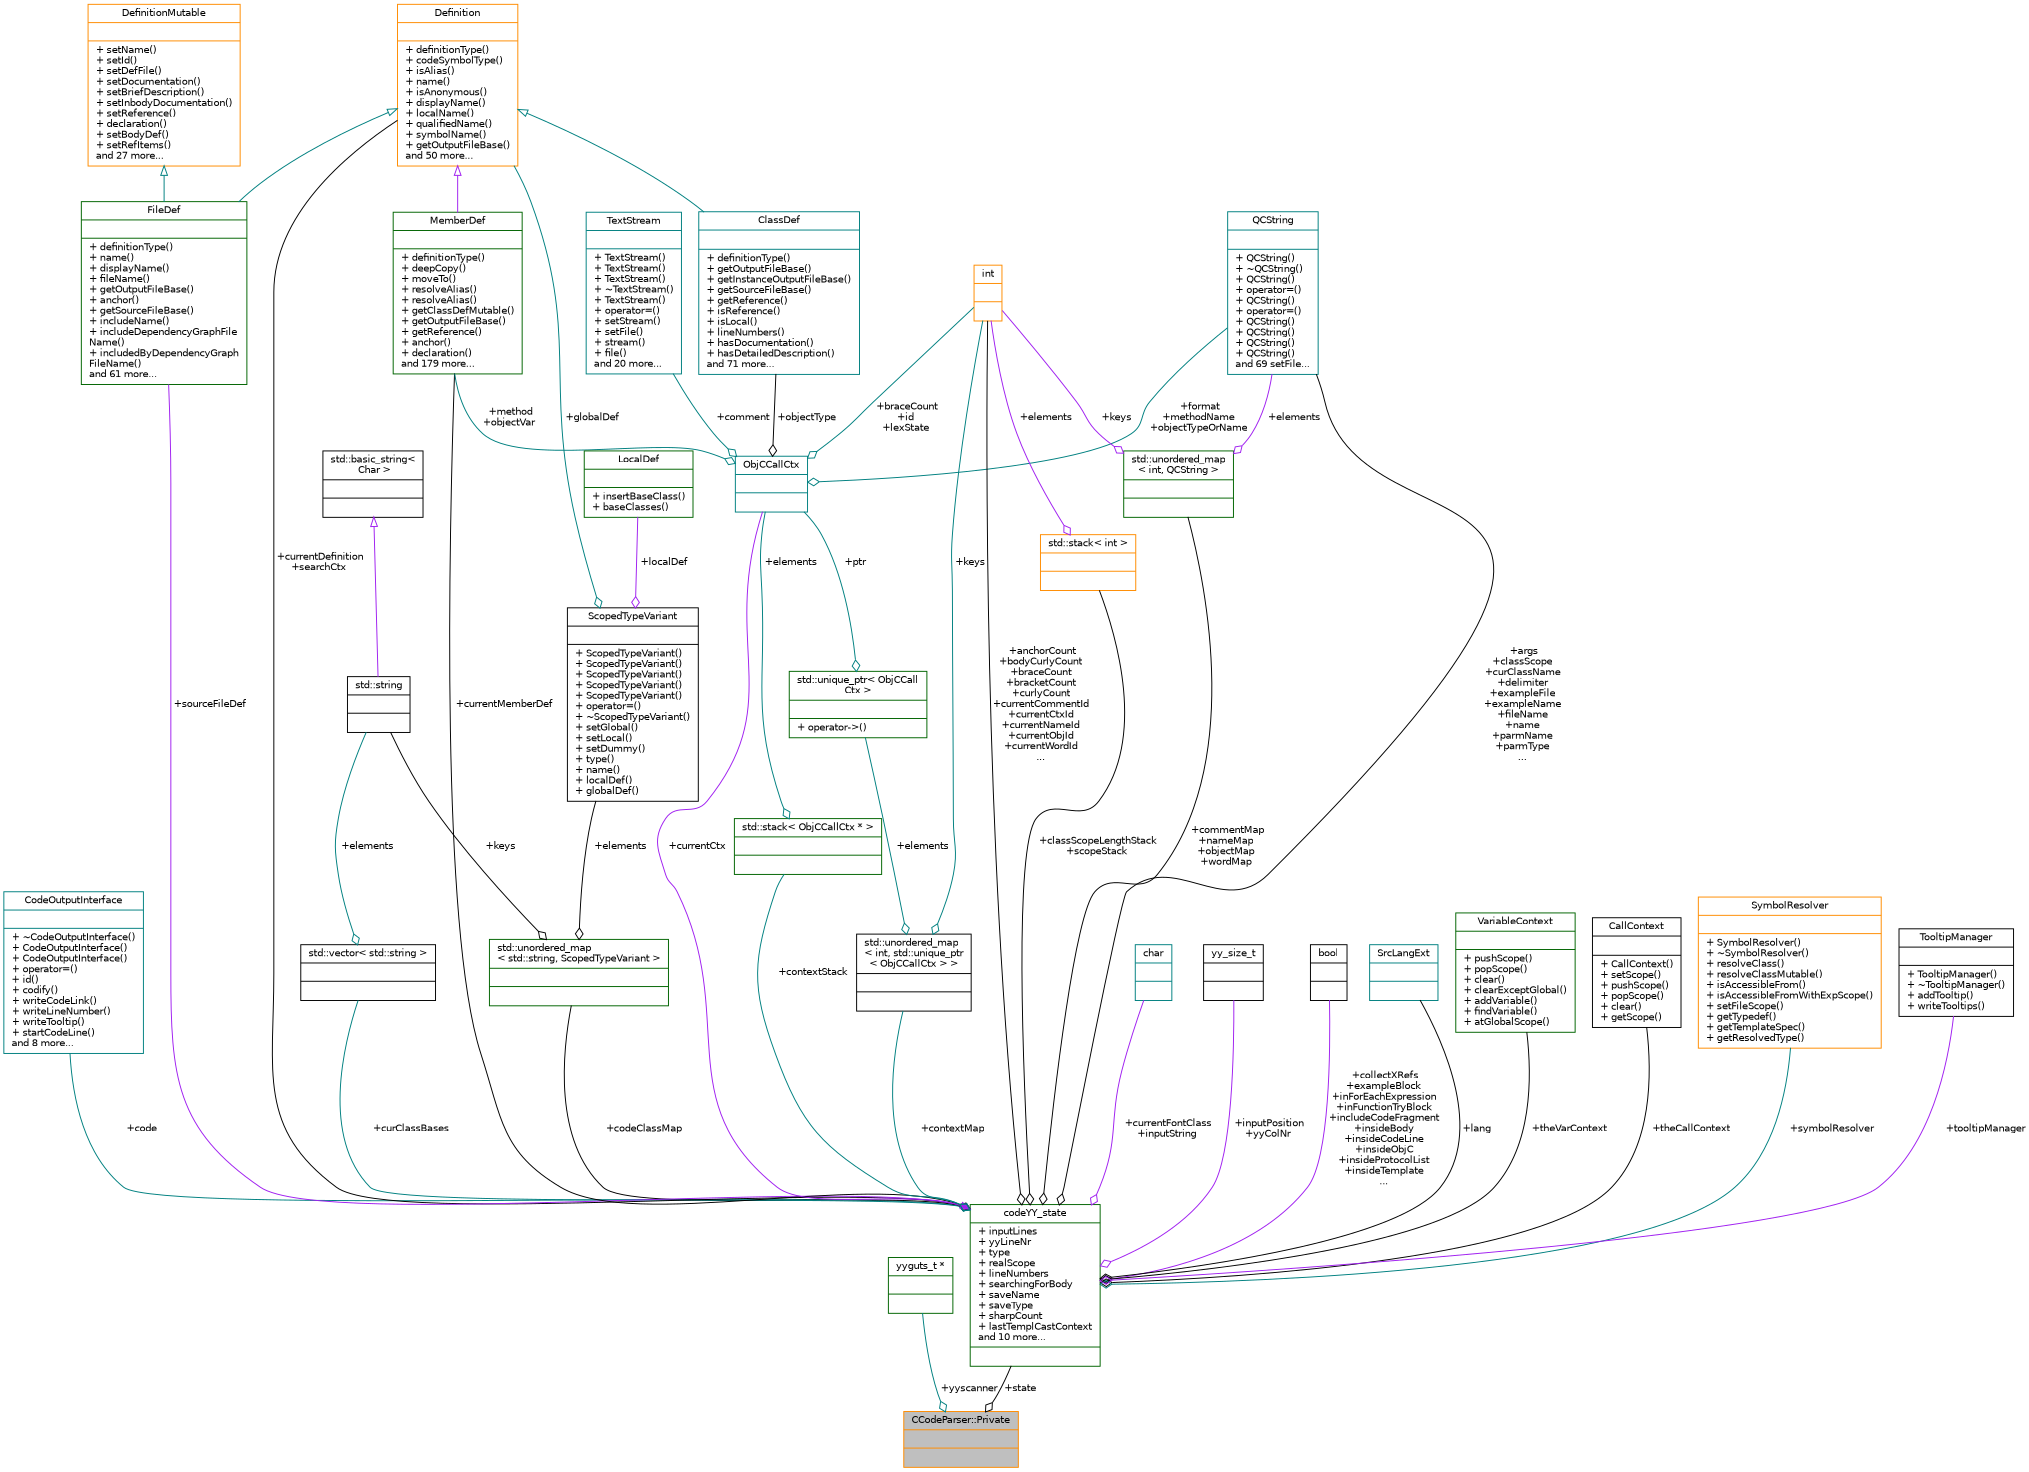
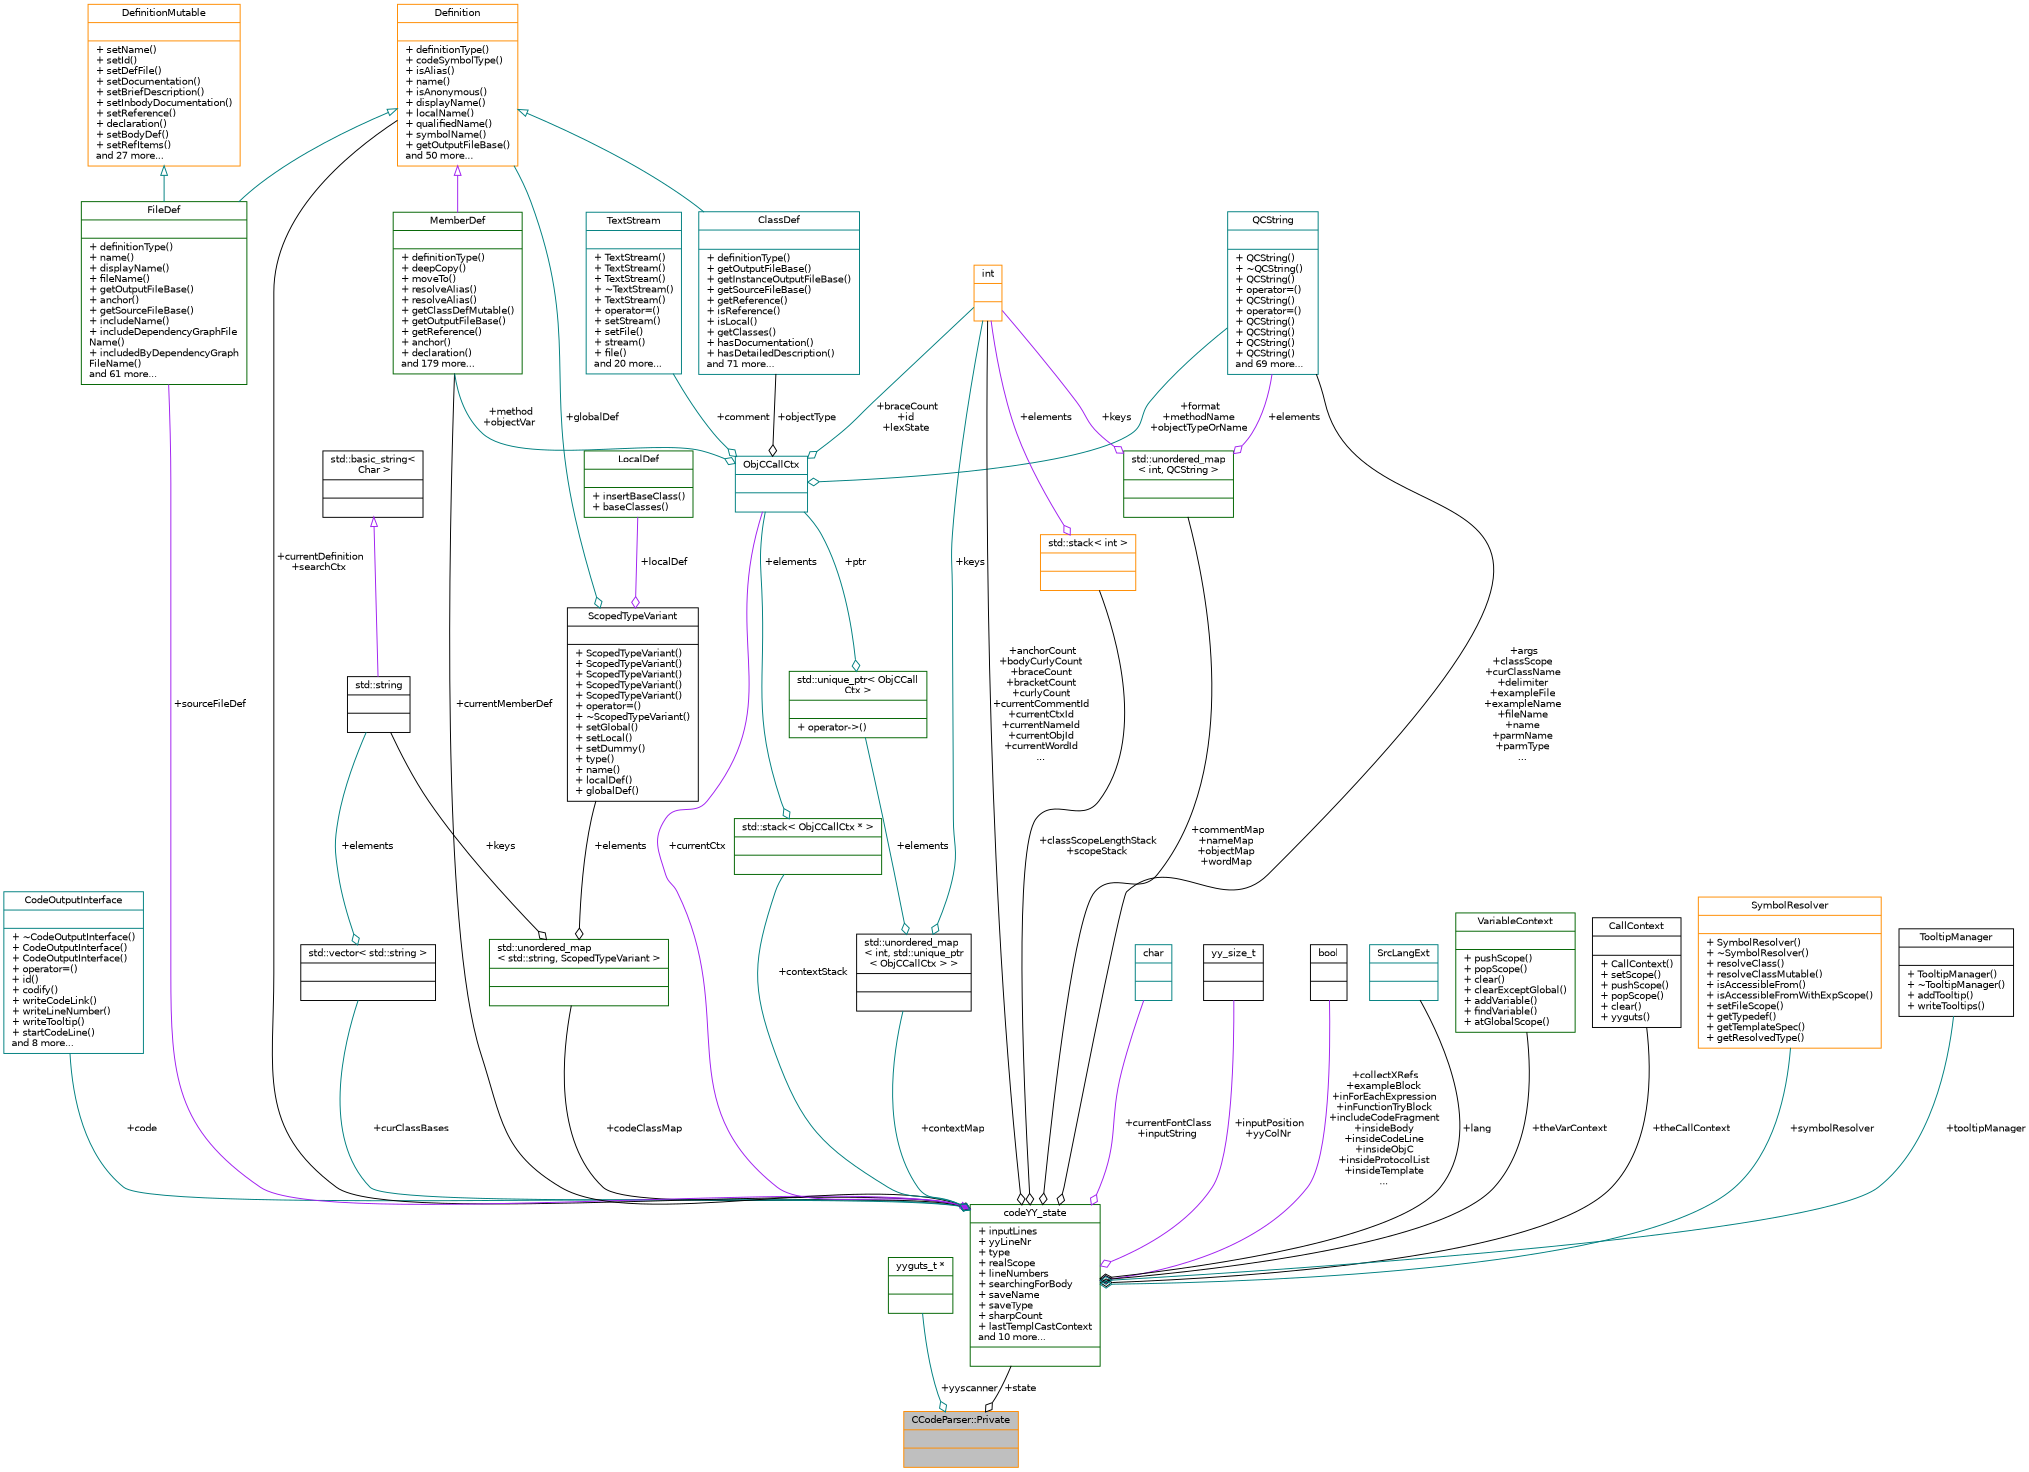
node "ClassDef": text "+ lineNumbers()" -> "+ getClasses()"
node "QCString": text "and 69 setFile..." -> "and 69 more..."
node "CallContext": text "+ getScope()" -> "+ yyguts()"
edge "TooltipManager" -> "codeYY_state": color purple -> teal
